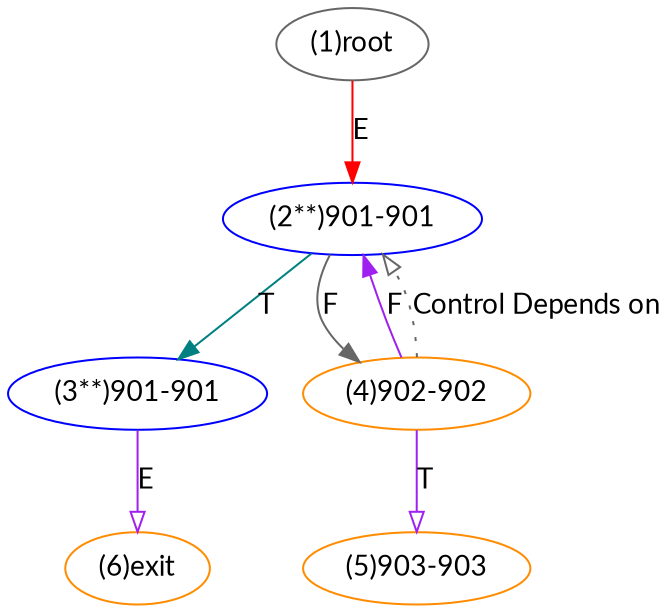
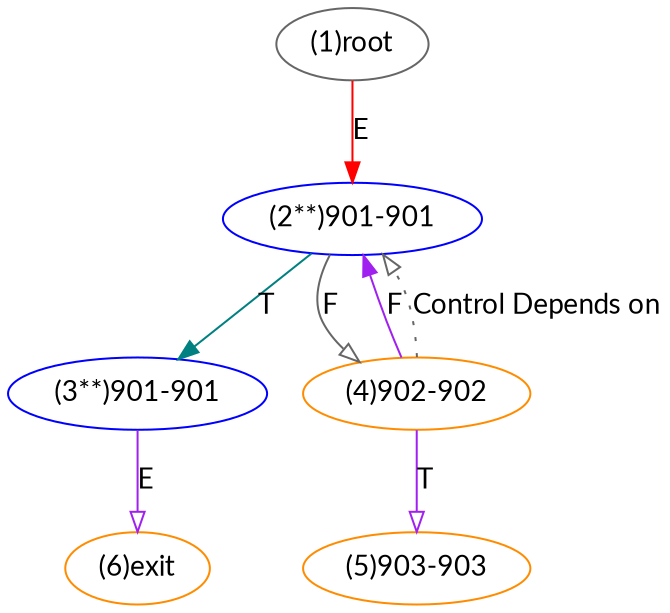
edge "(2**)901-901" -> "(4)902-902": arrowhead normal -> onormal
